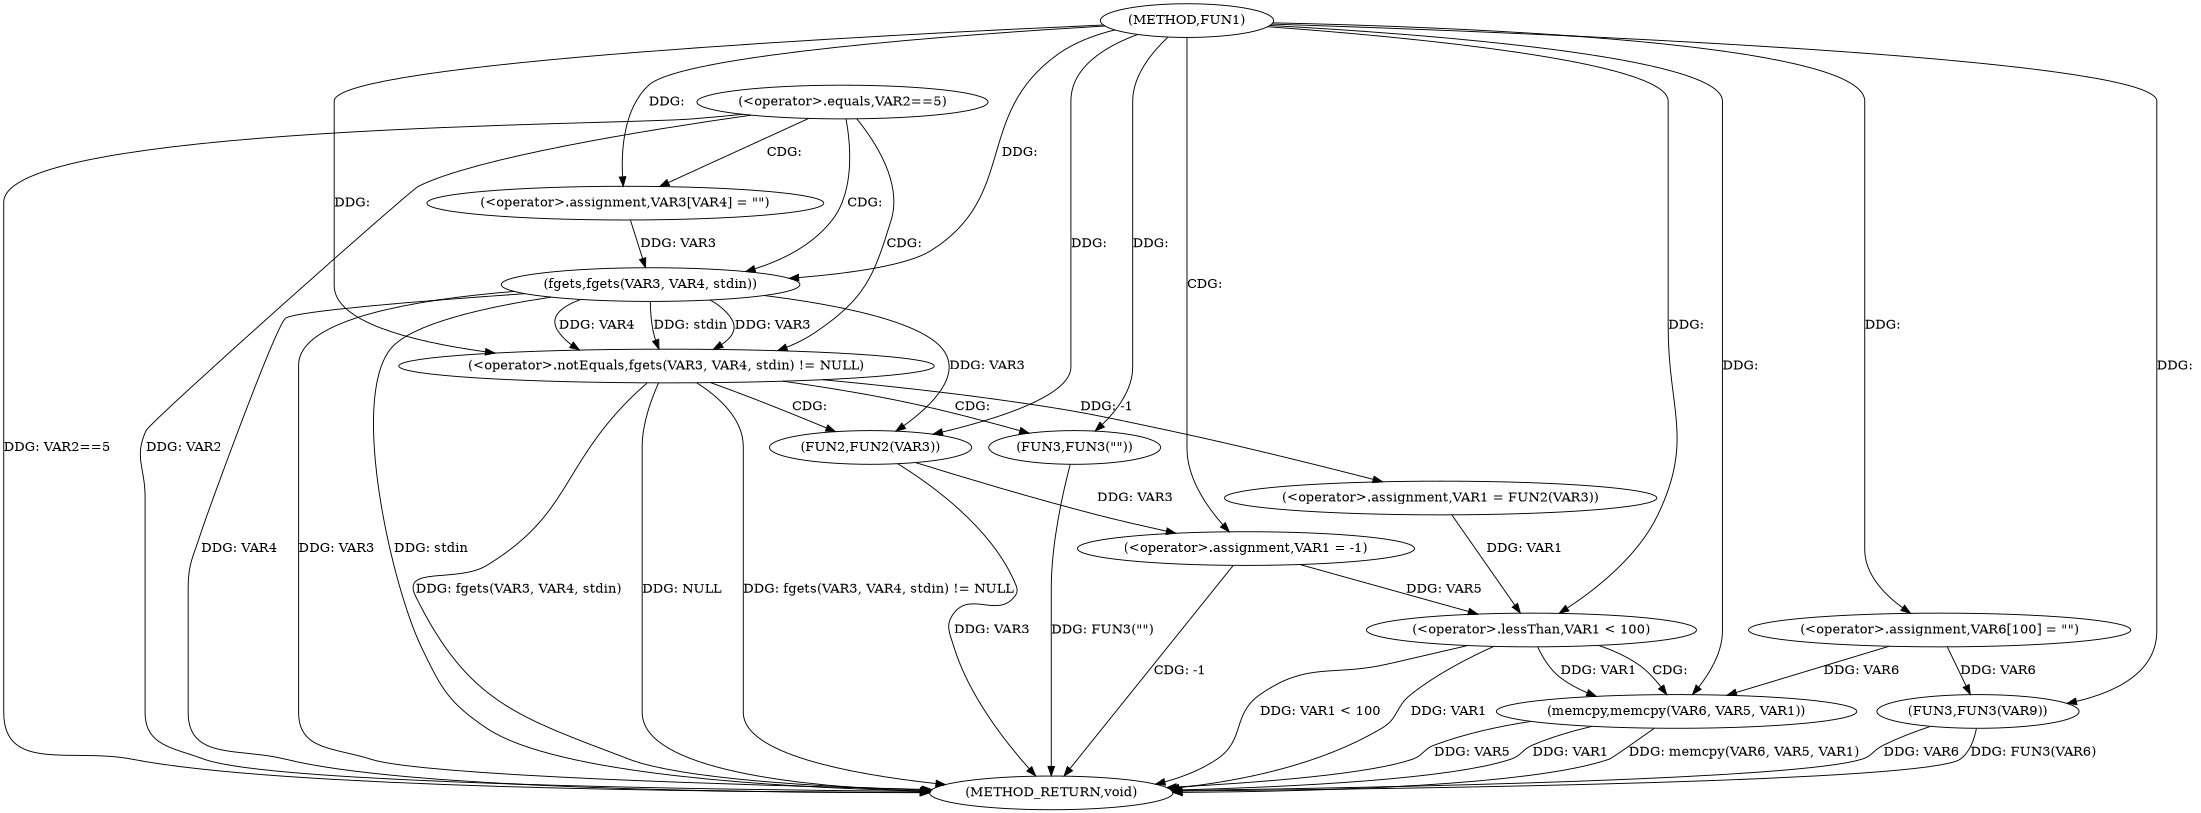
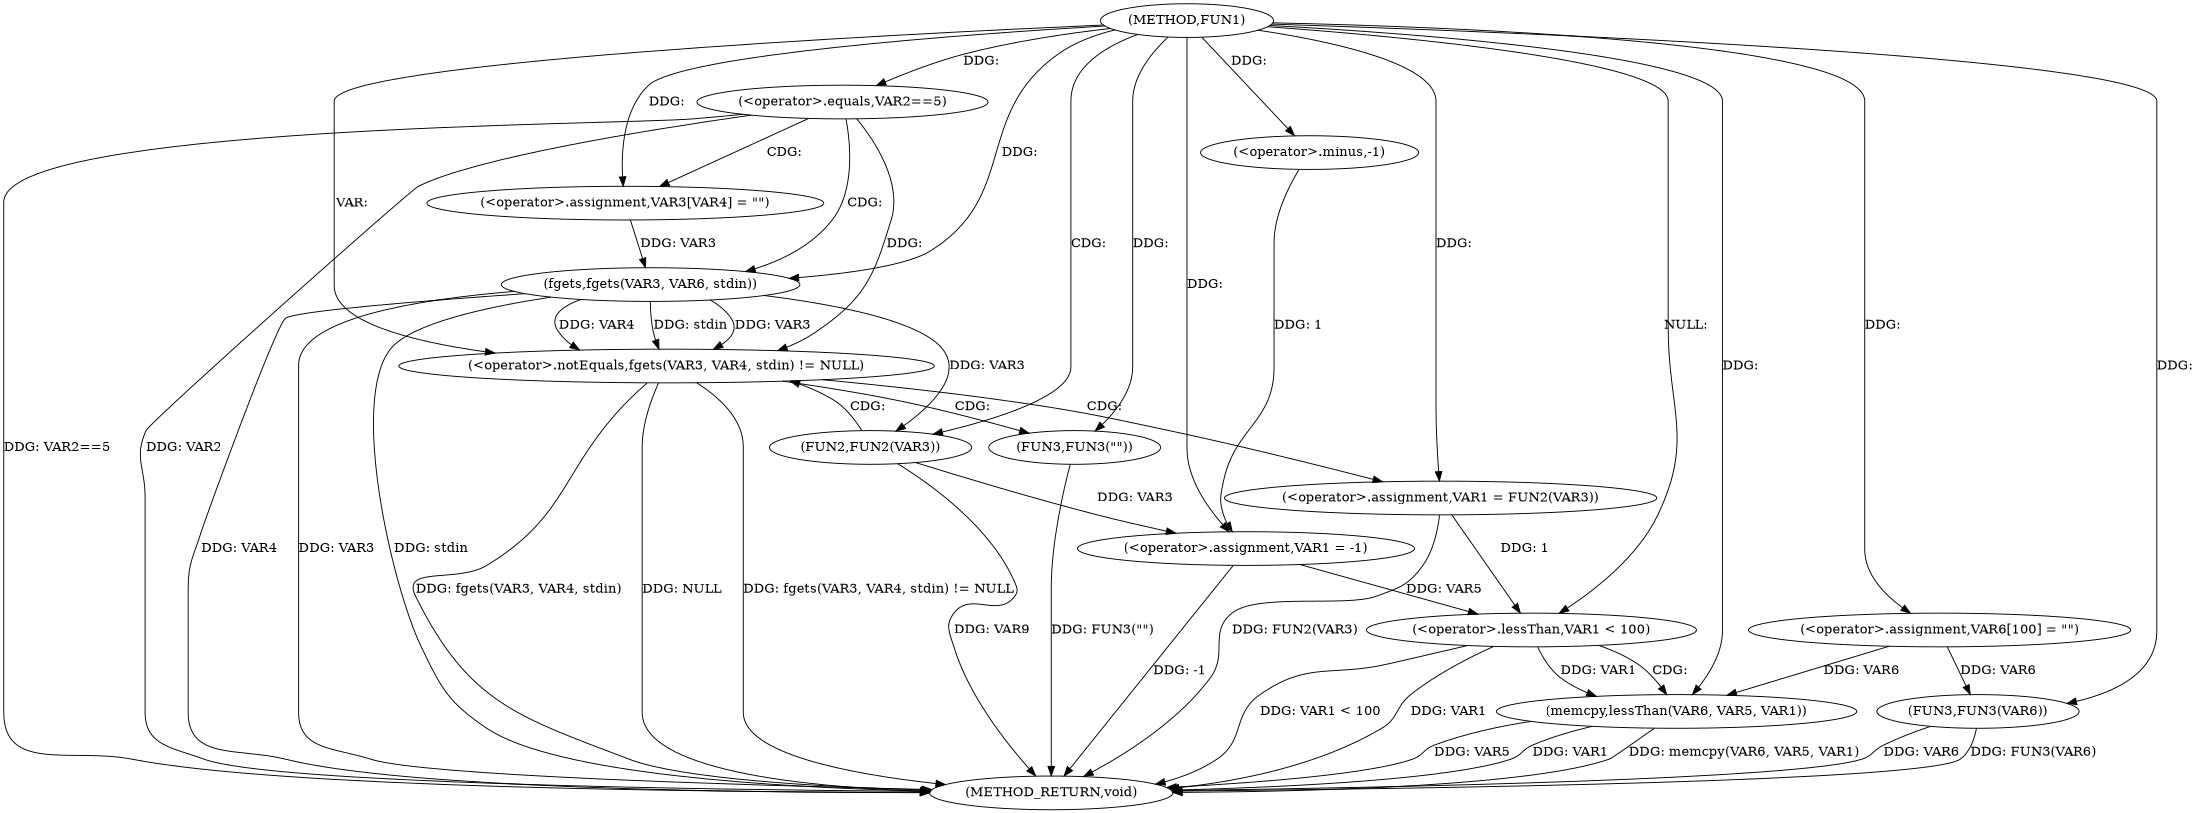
edge "(METHOD,FUN1)" -> "(<operator>.equals,VAR2==5)": added, label "DDG:"
node "(<operator>.minus,-1)": added
edge "(METHOD,FUN1)" -> "(<operator>.assignment,VAR1 = FUN2(VAR3))": added, label "DDG:"
edge "(METHOD,FUN1)" -> "(<operator>.notEquals,fgets(VAR3, VAR4, stdin) != NULL)": label "DDG: " -> "VAR: "
edge "(<operator>.equals,VAR2==5)" -> "(<operator>.notEquals,fgets(VAR3, VAR4, stdin) != NULL)": label "CDG: " -> "DDG: "
edge "(METHOD,FUN1)" -> "(FUN2,FUN2(VAR3))": label "DDG: " -> "CDG: "
node "(fgets,fgets(VAR3, VAR4, stdin))": label "(fgets,fgets(VAR3, VAR4, stdin))" -> "(fgets,fgets(VAR3, VAR6, stdin))"
edge "(METHOD,FUN1)" -> "(<operator>.assignment,VAR1 = -1)": label "CDG: " -> "DDG: "
edge "(METHOD,FUN1)" -> "(<operator>.lessThan,VAR1 < 100)": label "DDG: " -> "NULL: "
edge "(<operator>.notEquals,fgets(VAR3, VAR4, stdin) != NULL)" -> "(FUN2,FUN2(VAR3))": reversed
edge "(<operator>.notEquals,fgets(VAR3, VAR4, stdin) != NULL)" -> "(<operator>.assignment,VAR1 = FUN2(VAR3))": label "DDG: -1" -> "CDG: "
edge "(<operator>.assignment,VAR1 = FUN2(VAR3))" -> "(<operator>.lessThan,VAR1 < 100)": label "DDG: VAR1" -> "DDG: 1"
edge "(<operator>.assignment,VAR1 = FUN2(VAR3))" -> "(METHOD_RETURN,void)": added, label "DDG: FUN2(VAR3)"
edge "(FUN2,FUN2(VAR3))" -> "(METHOD_RETURN,void)": label "DDG: VAR3" -> "DDG: VAR9"
edge "(<operator>.assignment,VAR1 = -1)" -> "(METHOD_RETURN,void)": label "CDG: -1" -> "DDG: -1"
node "(memcpy,memcpy(VAR6, VAR5, VAR1))": label "(memcpy,memcpy(VAR6, VAR5, VAR1))" -> "(memcpy,lessThan(VAR6, VAR5, VAR1))"
node "(FUN3,FUN3(VAR9))": label "(FUN3,FUN3(VAR9))" -> "(FUN3,FUN3(VAR6))"
